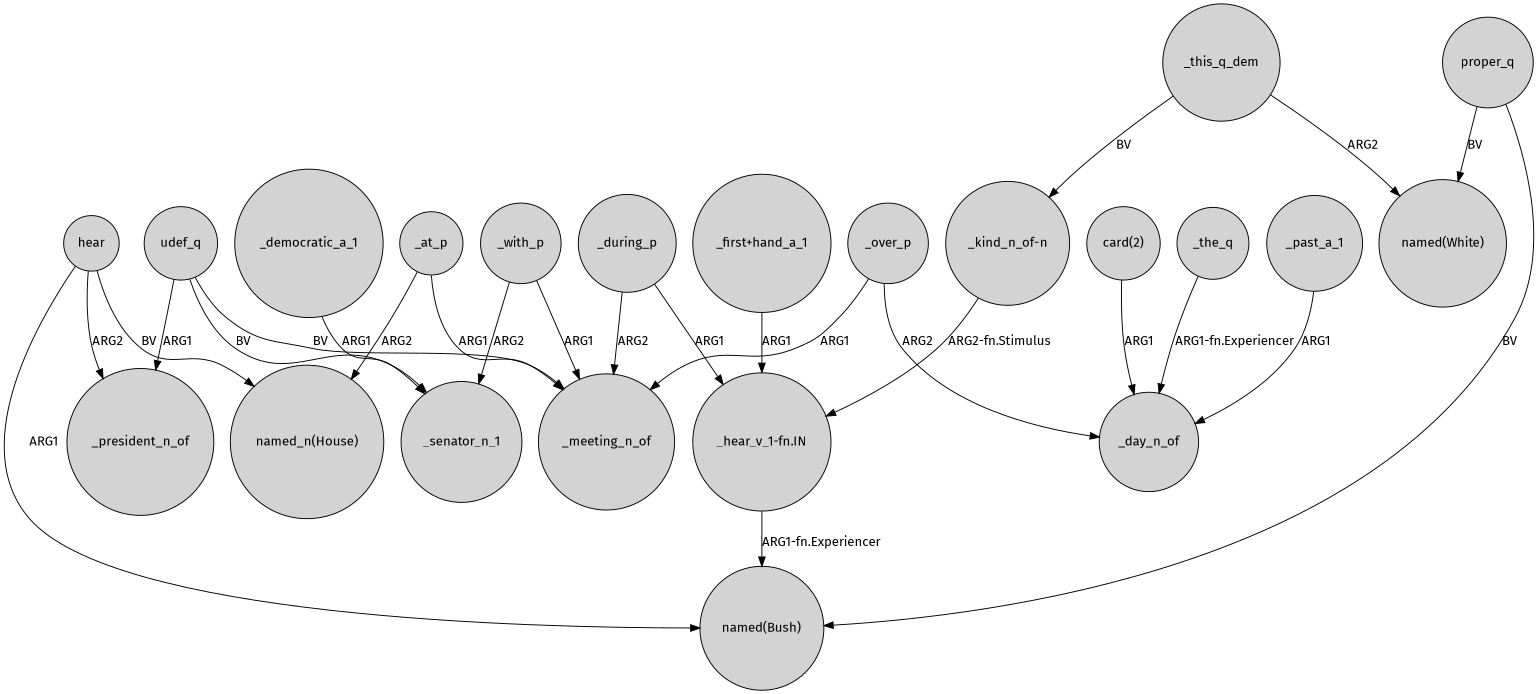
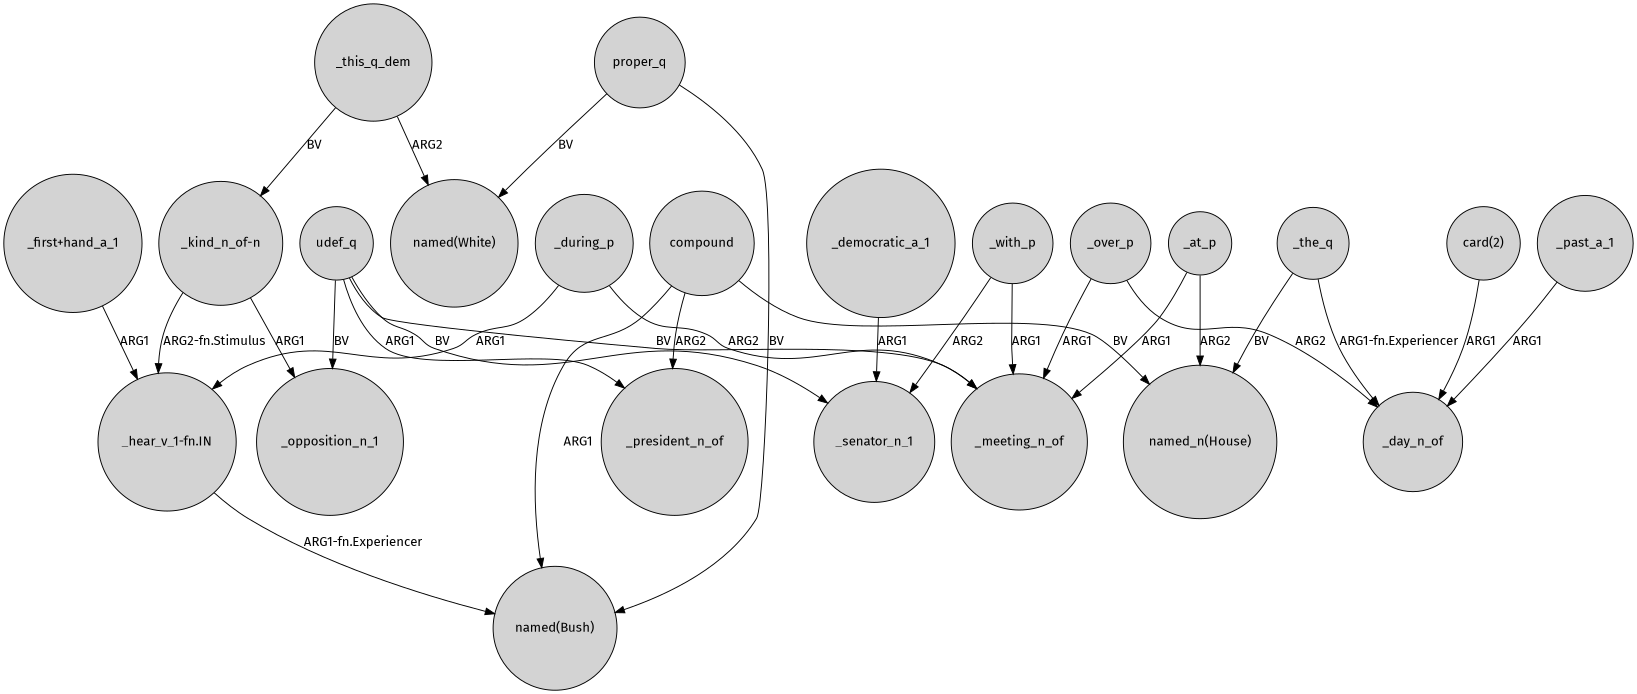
node "hear": label "hear" -> "compound"
edge "_the_q" -> "named_n(House)": added, label "BV"
node "_opposition_n_1": added
